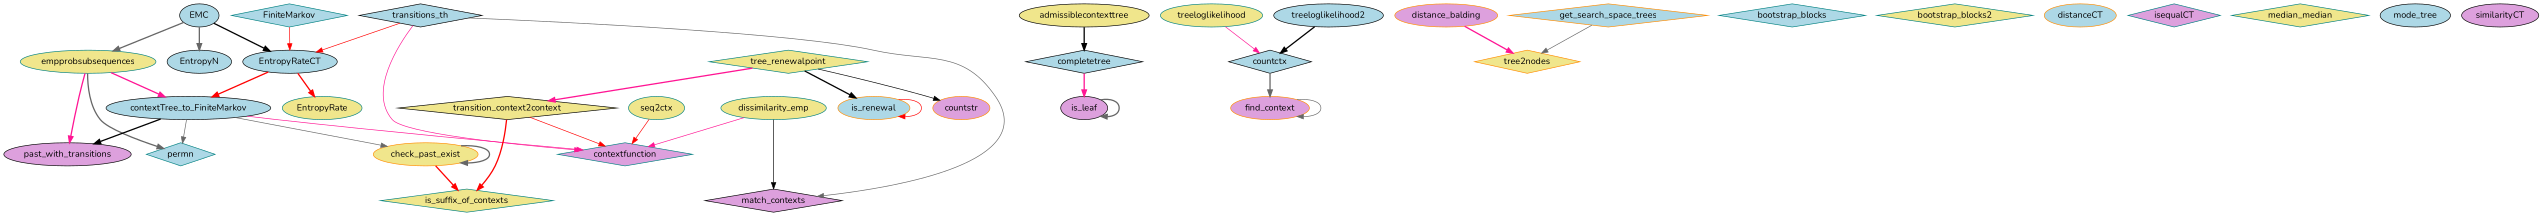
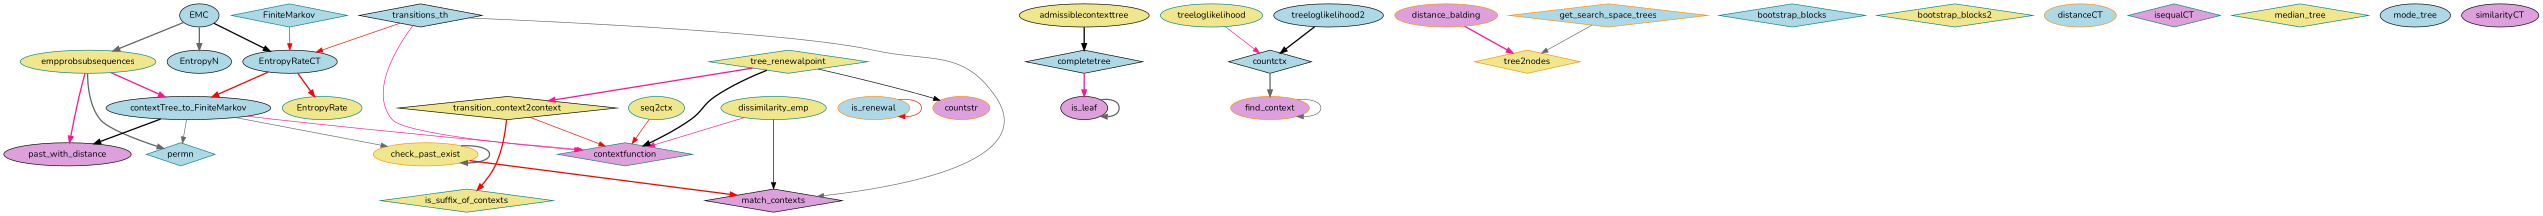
node "median_median": label "median_median" -> "median_tree"
edge "tree_renewalpoint" -> "is_renewal": now "tree_renewalpoint" -> "contextfunction"
node "past_with_transitions": label "past_with_transitions" -> "past_with_distance"
edge "check_past_exist" -> "is_suffix_of_contexts": now "check_past_exist" -> "match_contexts"
